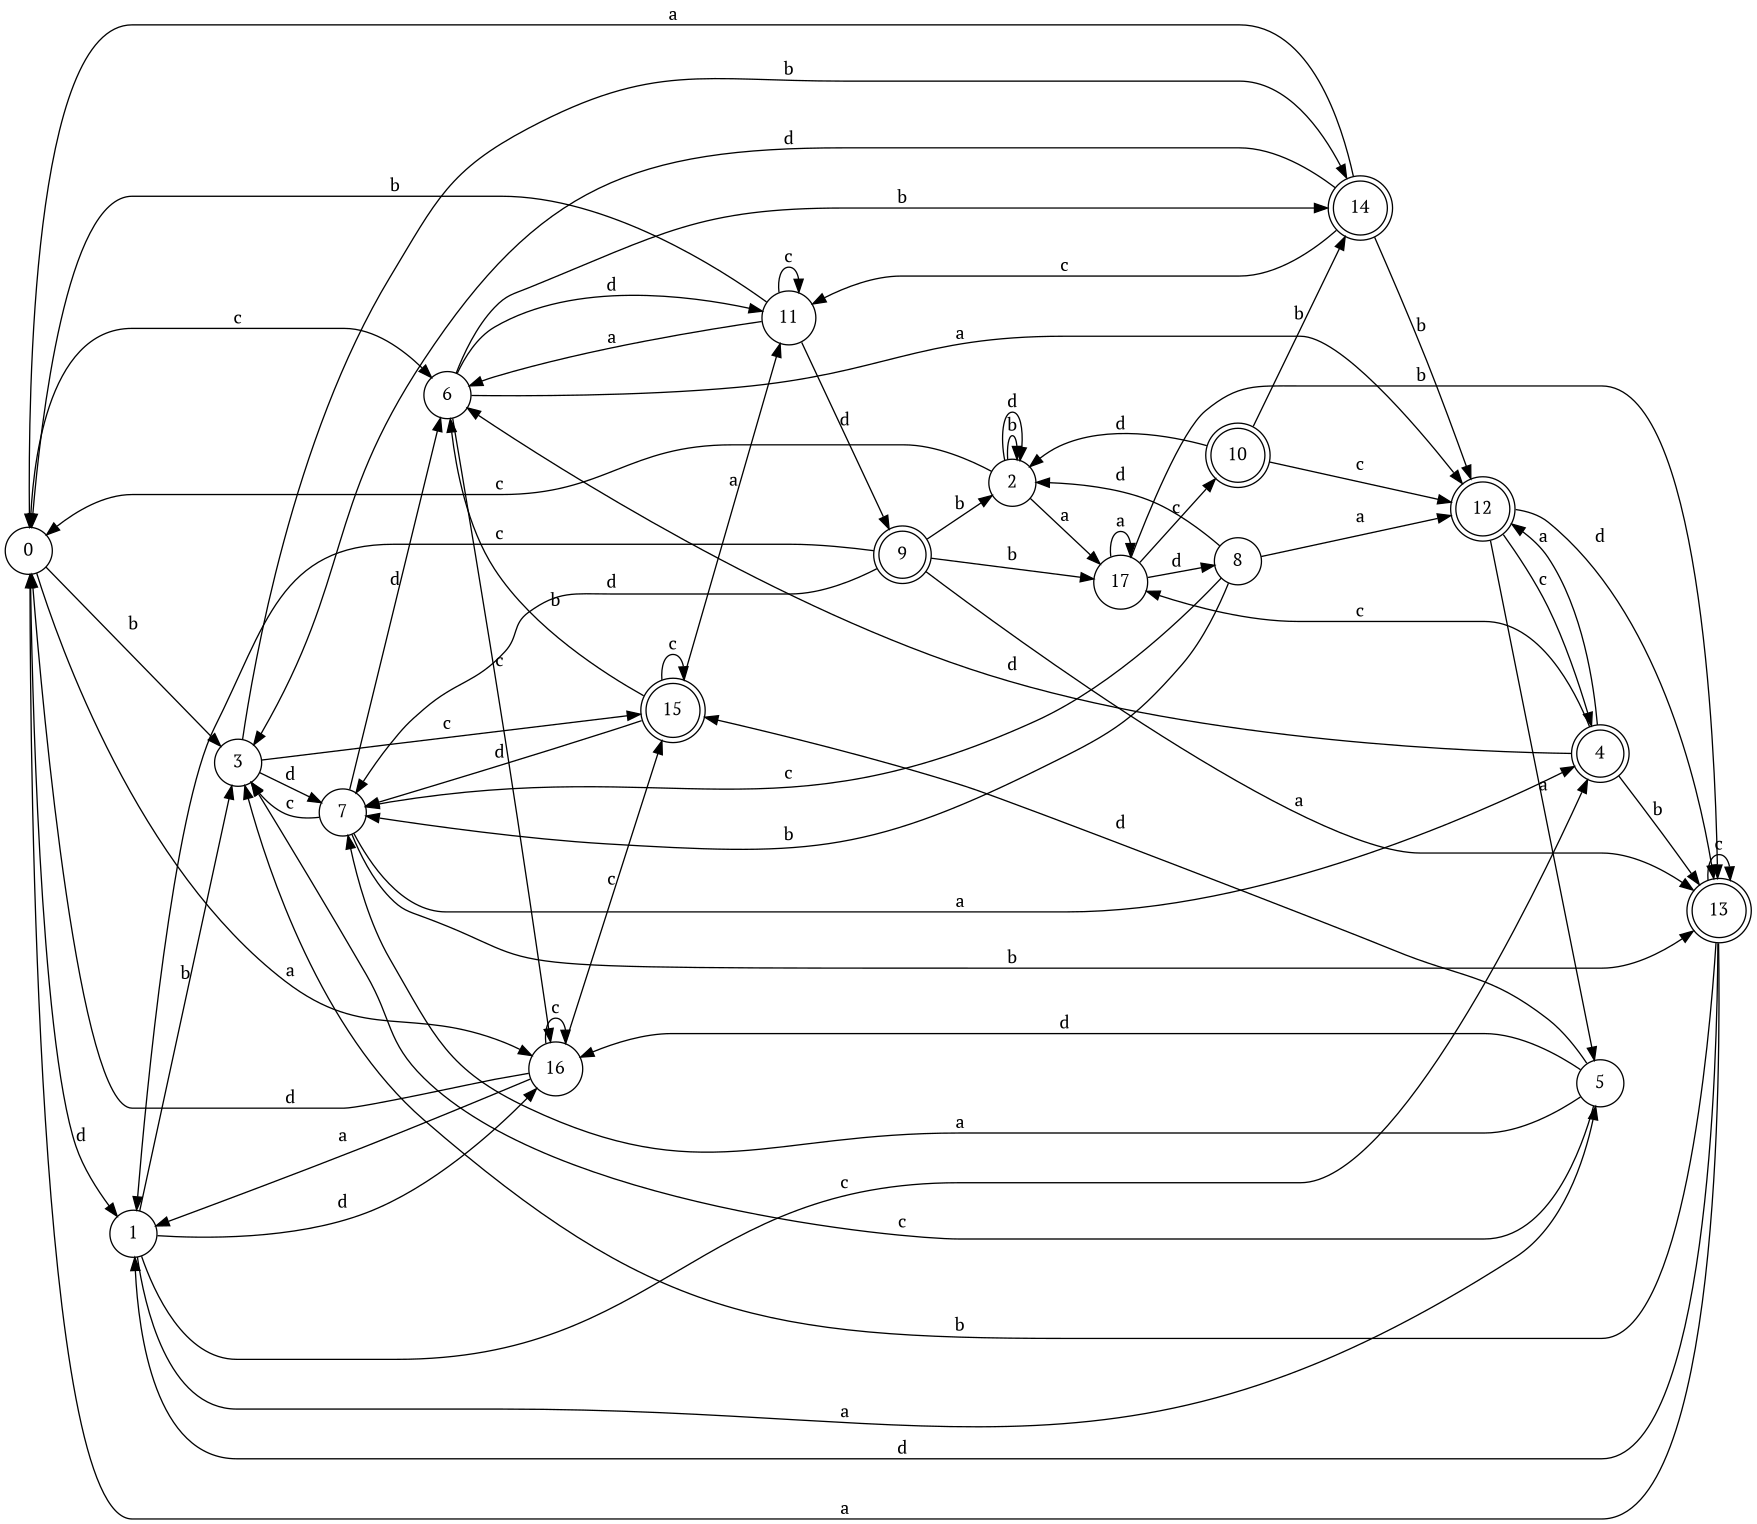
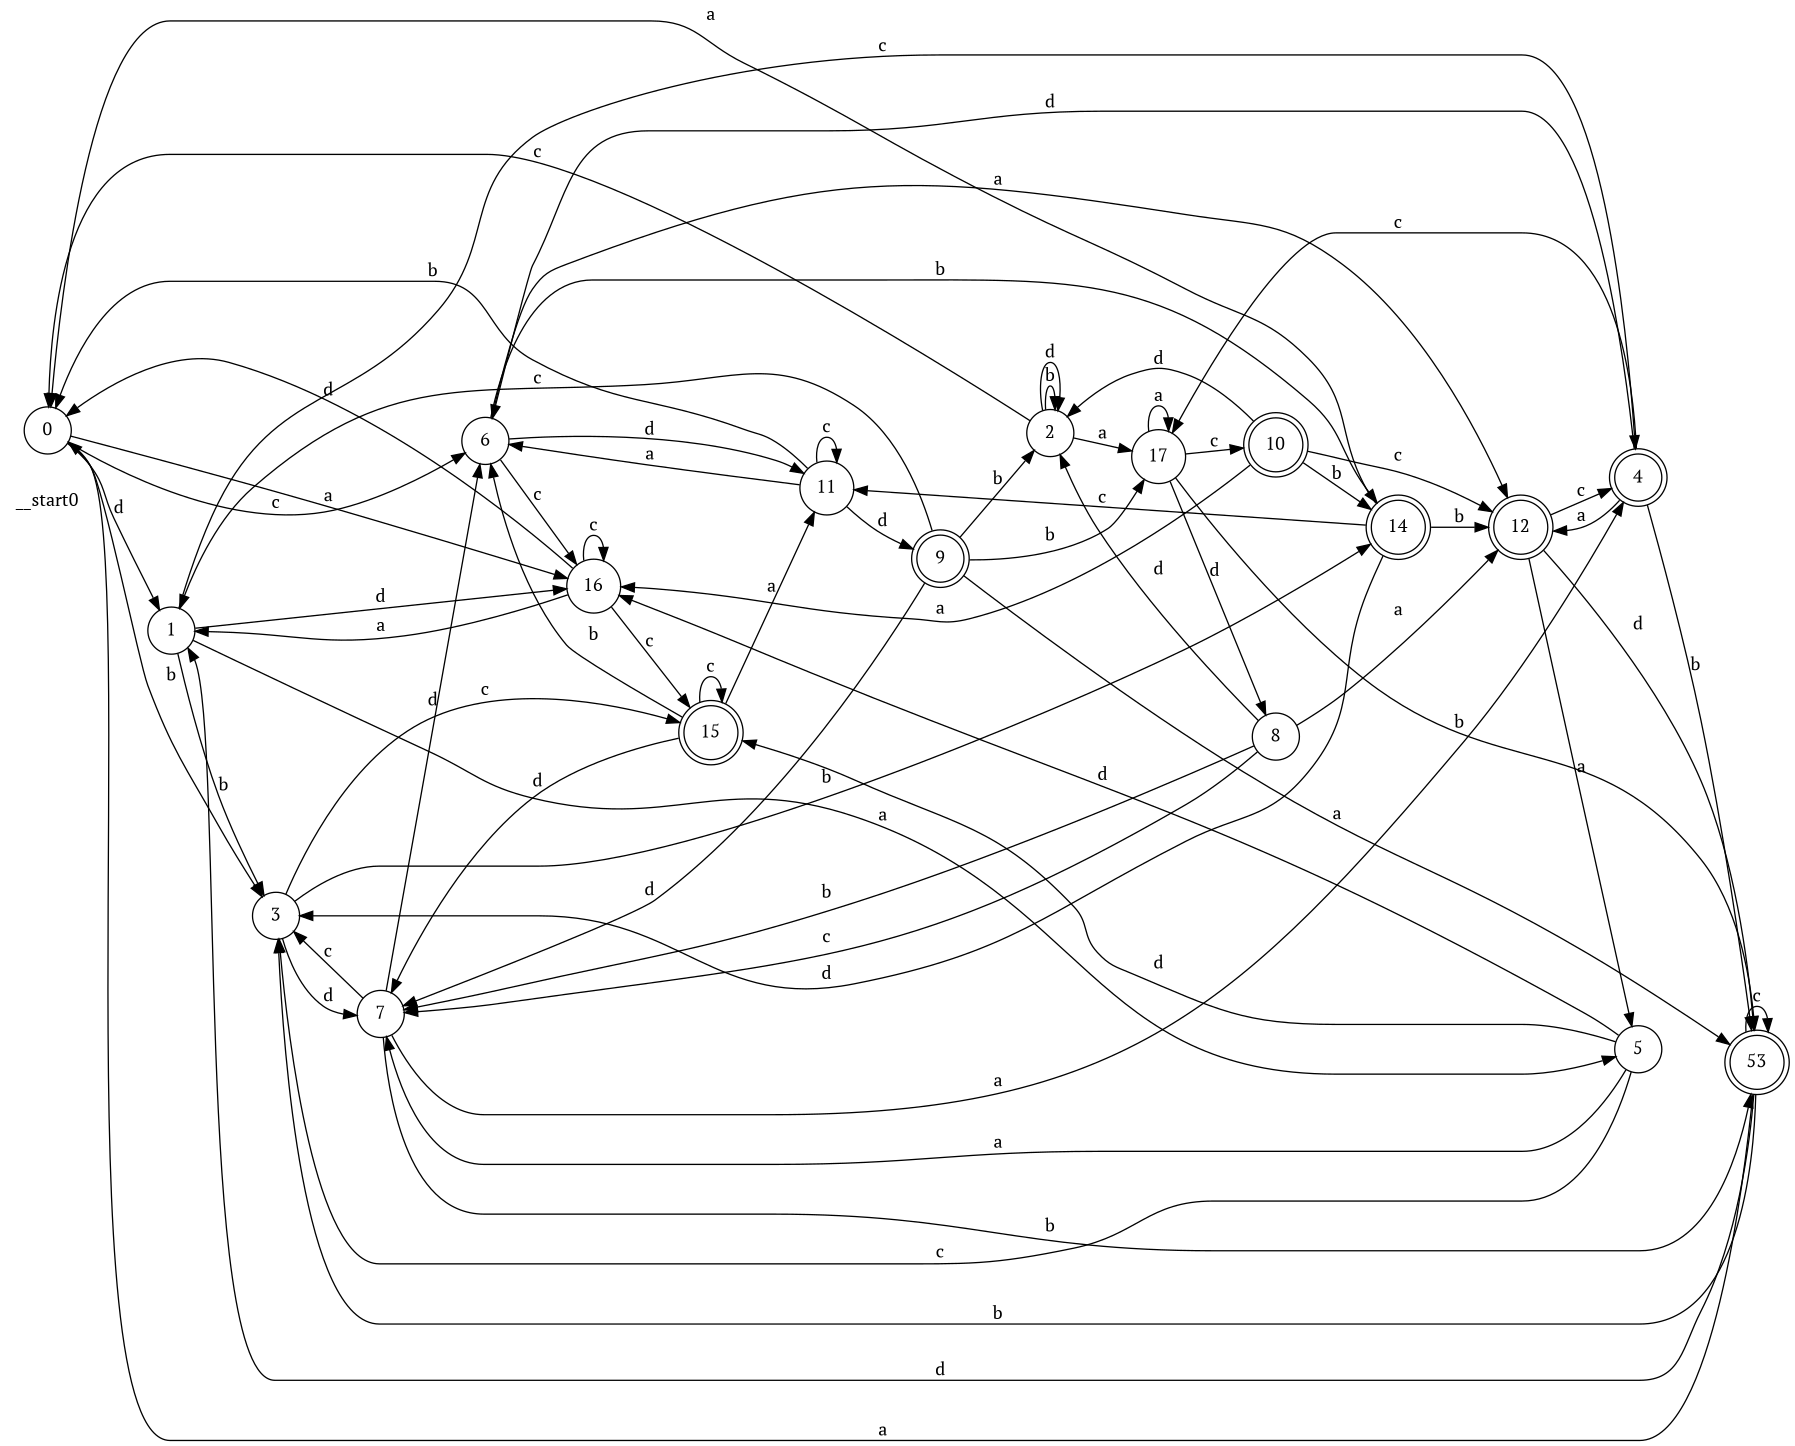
node "__start0": added
edge "10" -> "16": added, label "a"
node "13": label "13" -> "53"
